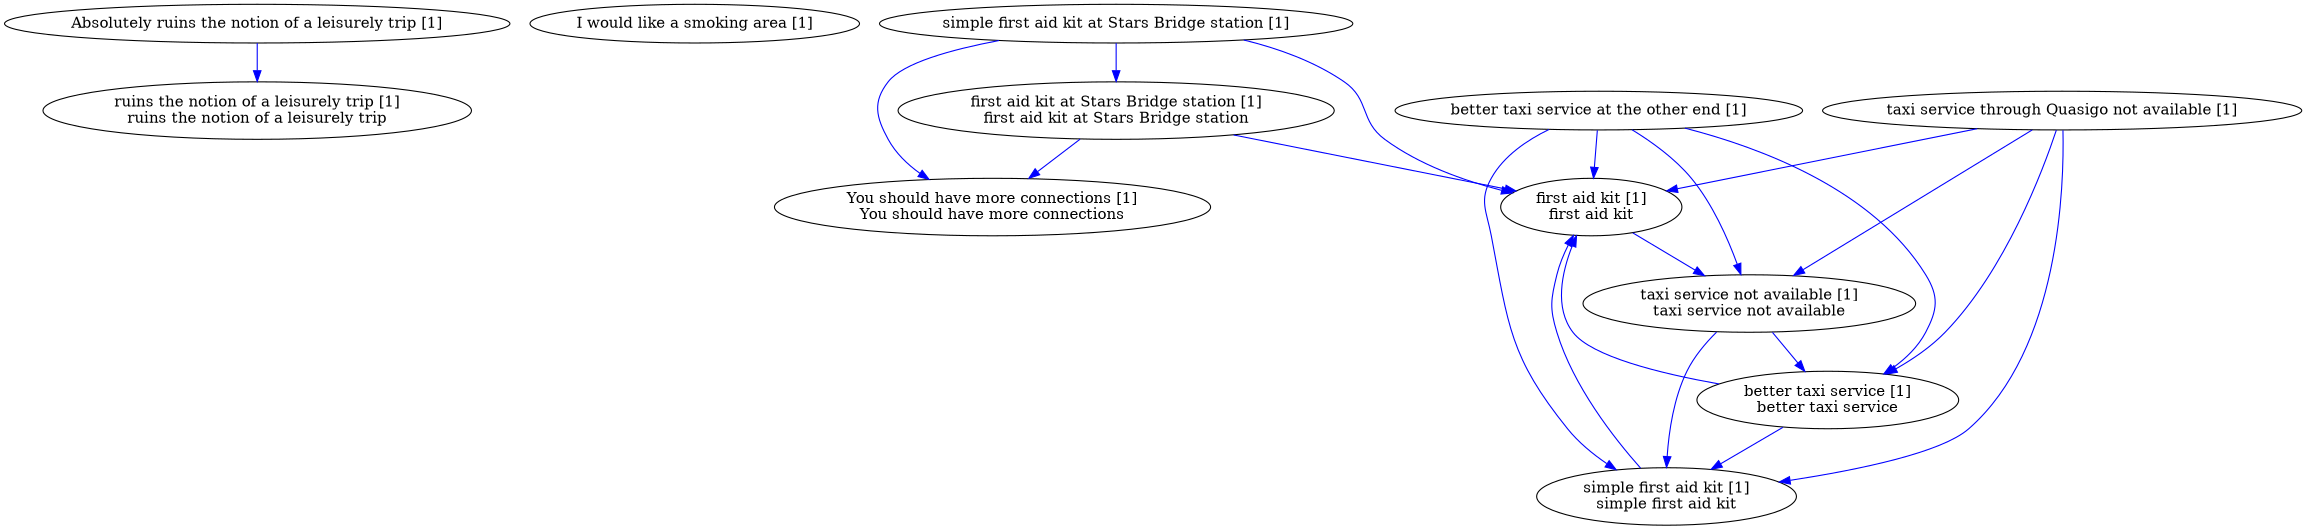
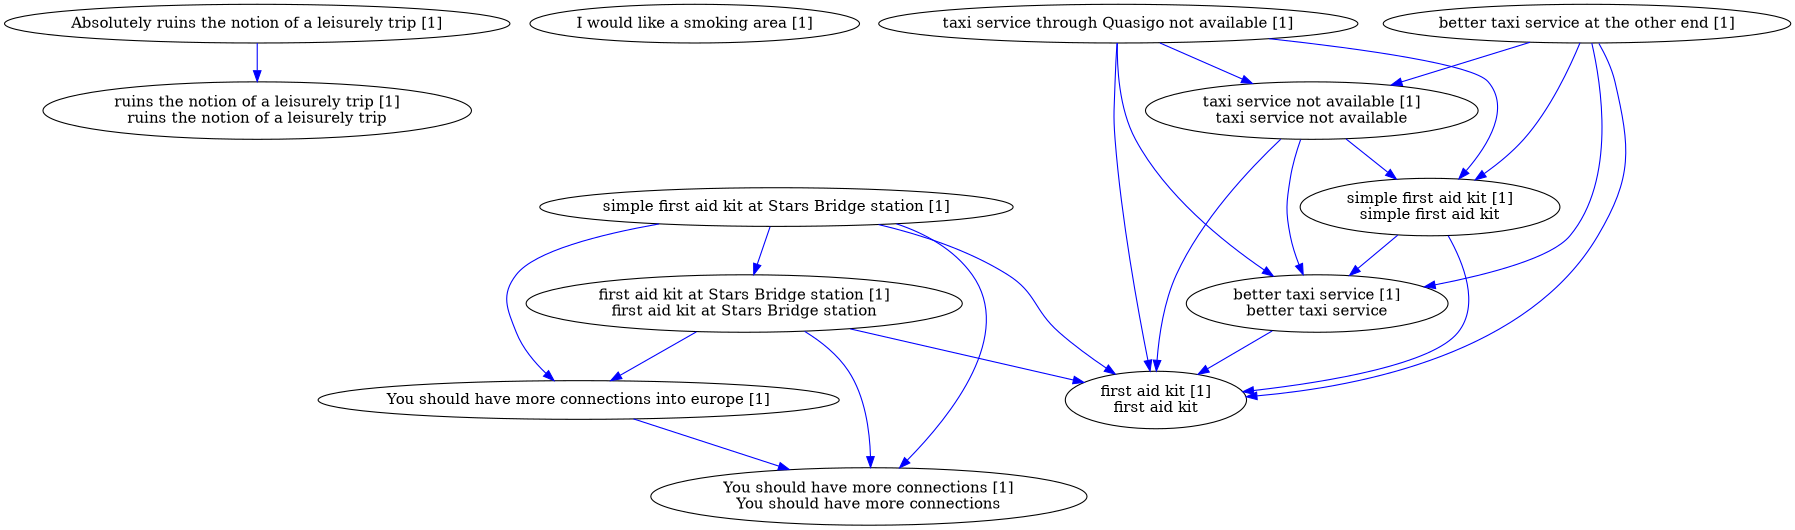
edge "first aid kit [1] first aid kit" -> "taxi service not available [1] taxi service not available": reversed
node "You should have more connections into europe [1]": added
edge "better taxi service [1] better taxi service" -> "simple first aid kit [1] simple first aid kit": reversed
